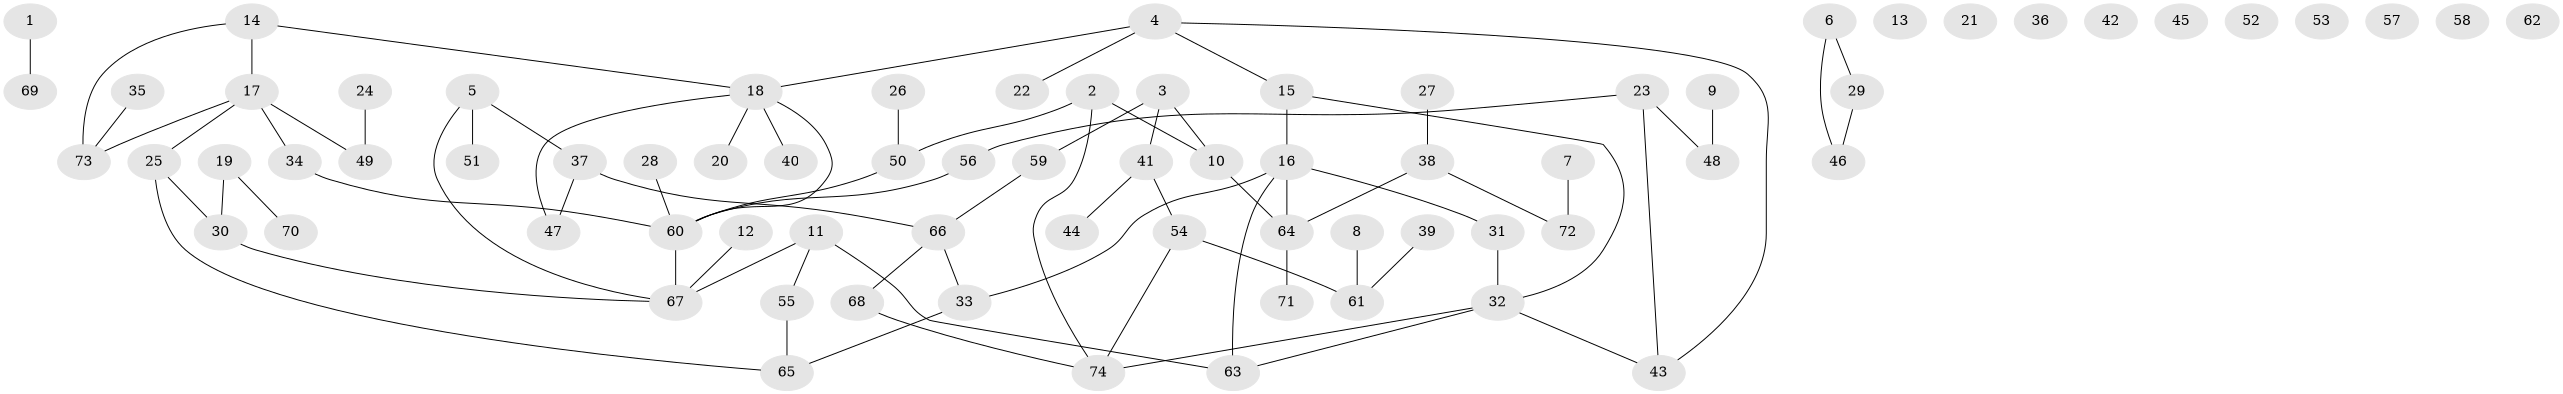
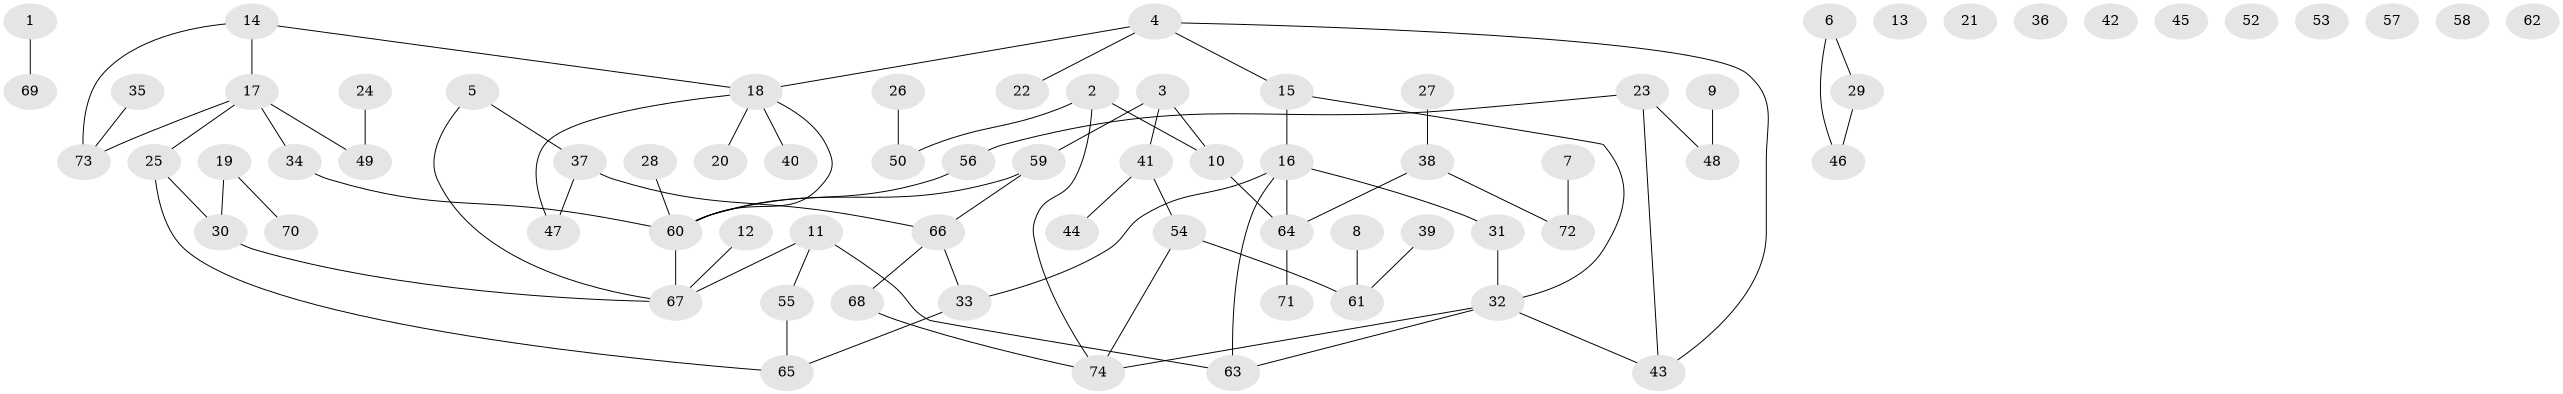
node "51": removed
edge "50" -- "60": now "59" -- "60"
